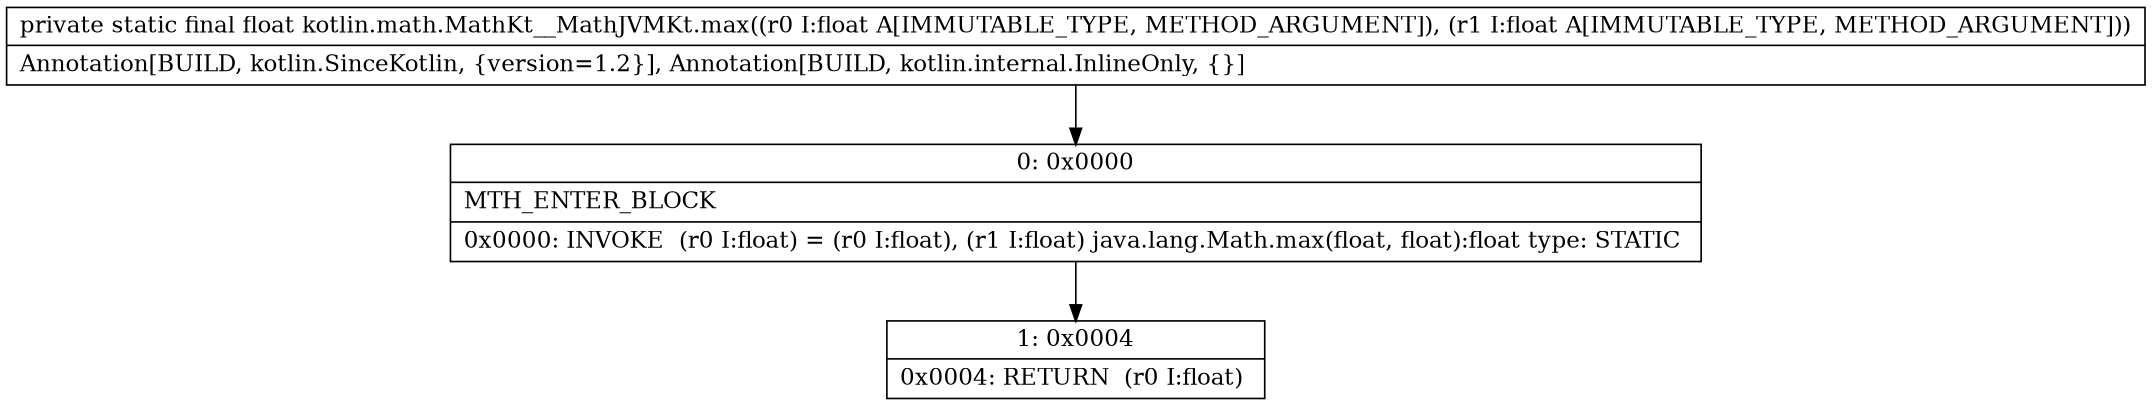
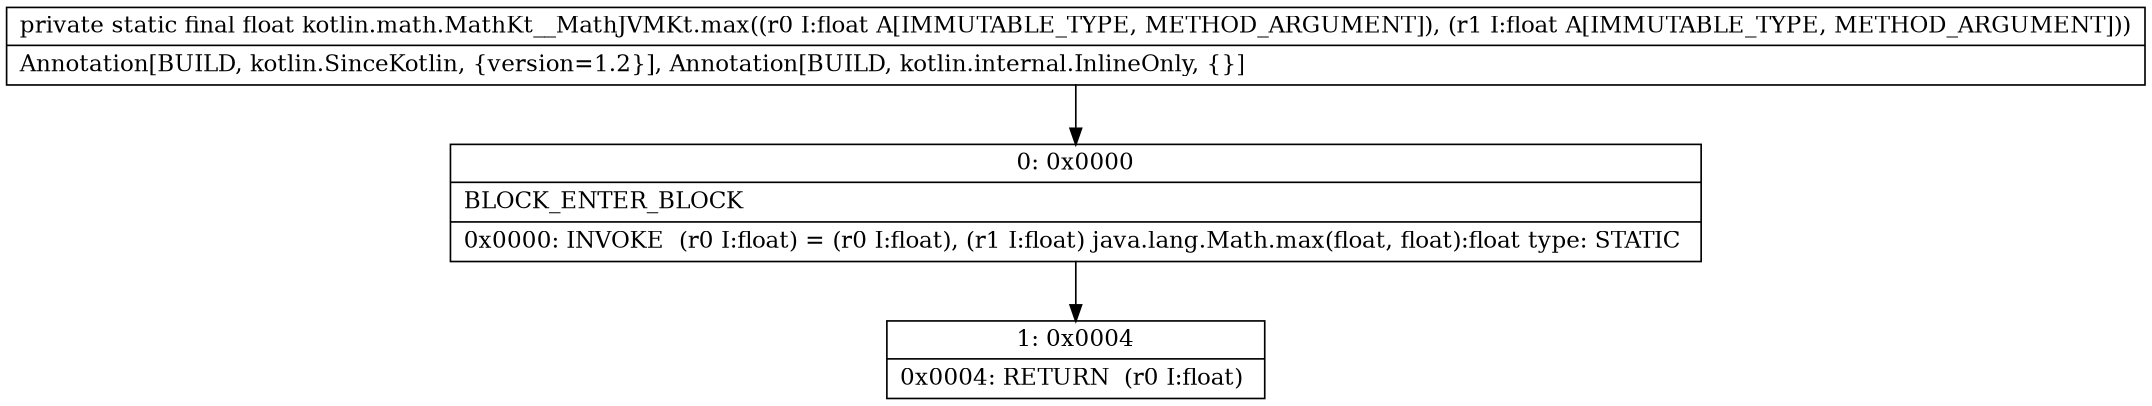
node "0: 0x0000": text "MTH_ENTER_BLOCK" -> "BLOCK_ENTER_BLOCK"
